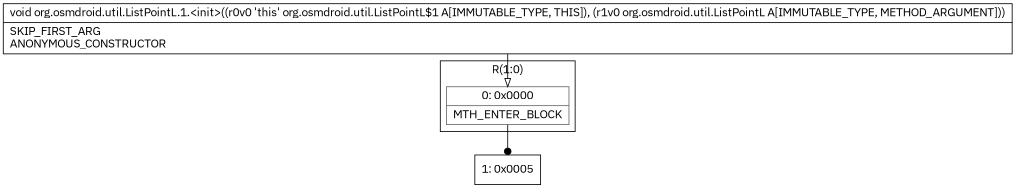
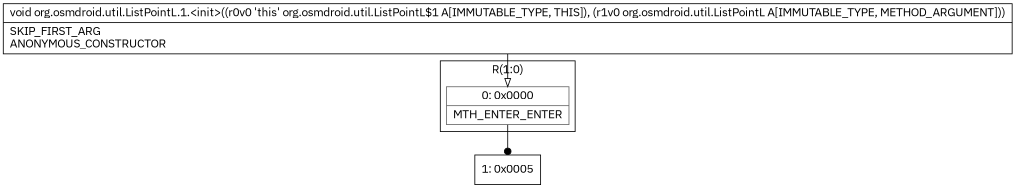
node "0: 0x0000": text "MTH_ENTER_BLOCK" -> "MTH_ENTER_ENTER"
